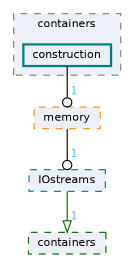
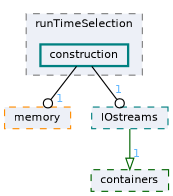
cluster "containers": label "containers" -> "runTimeSelection"
edge "memory" -> "IOstreams": now "construction" -> "IOstreams"
